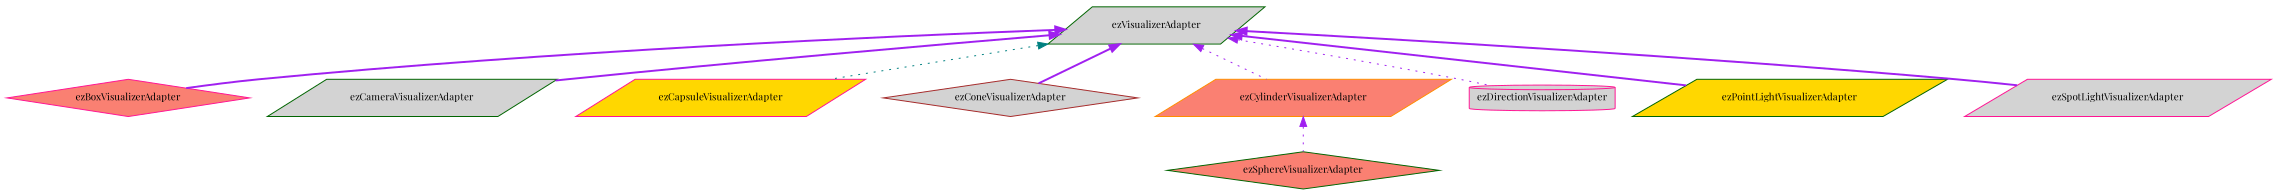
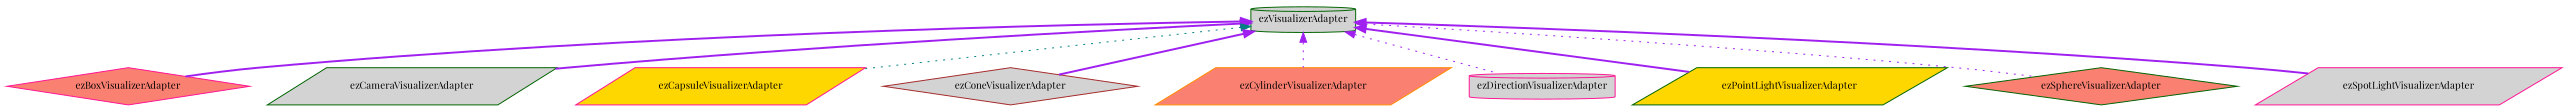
node "ezVisualizerAdapter": shape parallelogram -> cylinder
edge "ezSphereVisualizerAdapter" -> "ezCylinderVisualizerAdapter": now "ezSphereVisualizerAdapter" -> "ezVisualizerAdapter"
